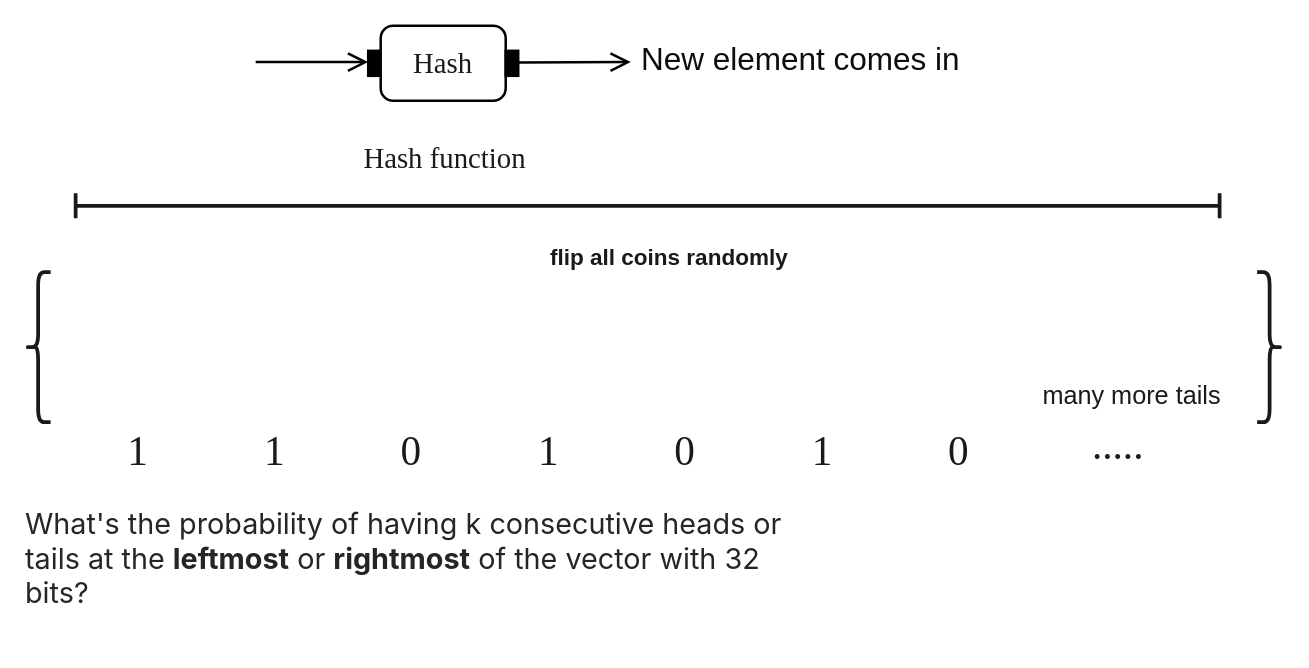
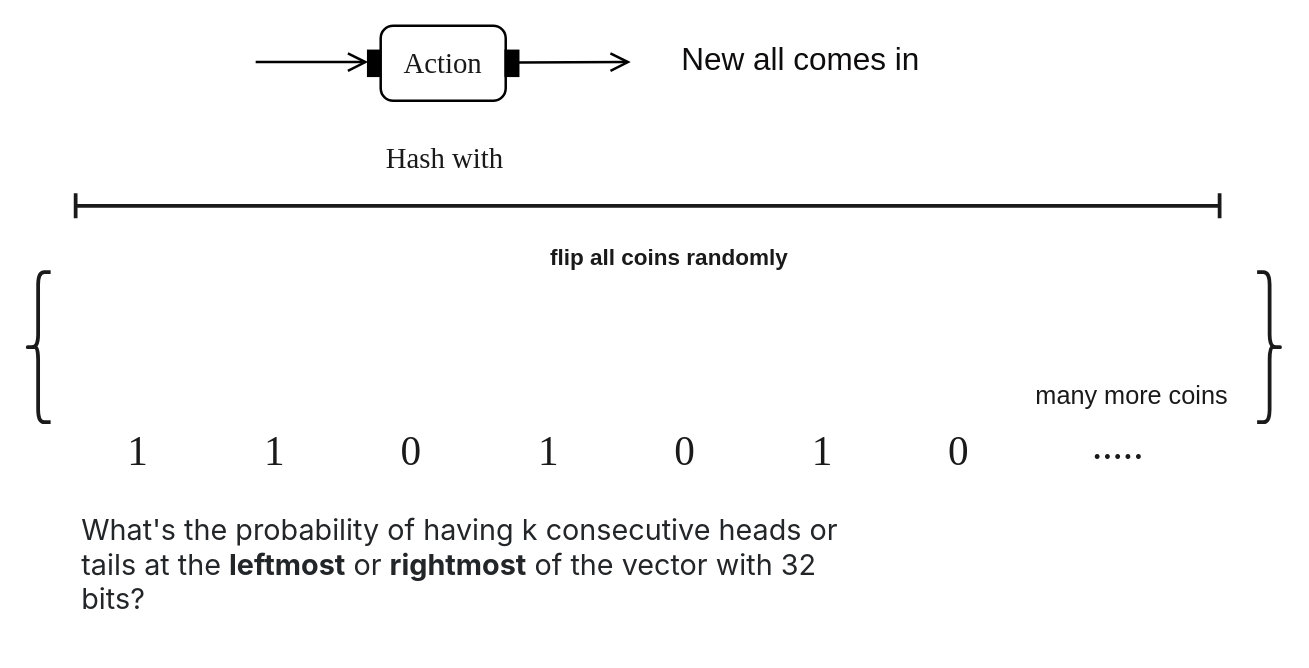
node "New element comes in": label "New element comes in" -> "New all comes in"
node "Hash": label "Hash" -> "Action"
node "Hash function": label "Hash function" -> "Hash with"
node "many more tails": label "many more tails" -> "many more coins"
node "What's the probability of having k consecutive heads or tails at the leftmost or rightmost of the vector with 32 bits?": moved (412, 559) -> (468, 566)
